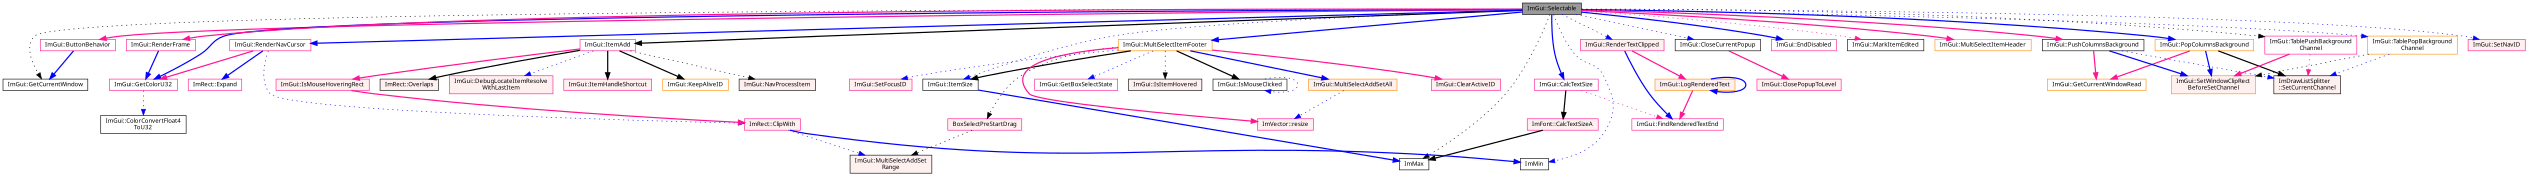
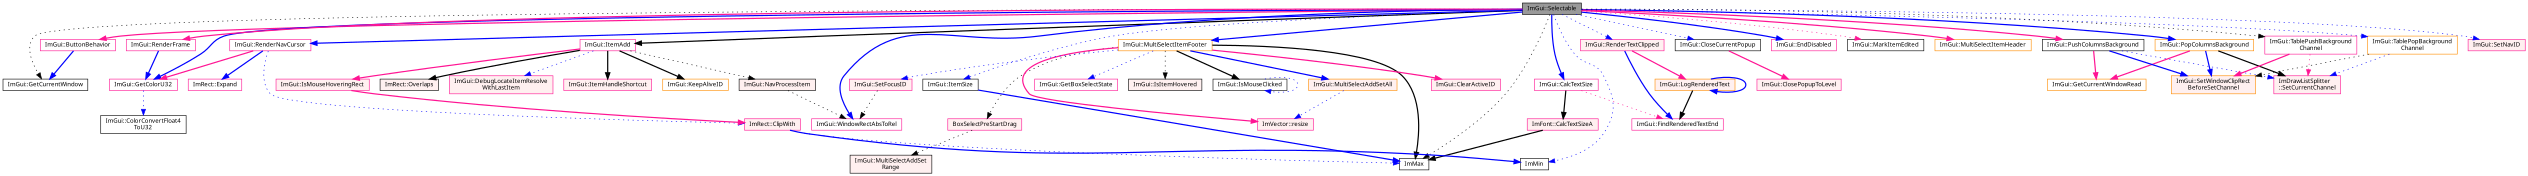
edge "ImGui::MultiSelectItemFooter" -> "ImGui::ItemSize": now "ImGui::MultiSelectItemFooter" -> "ImMax"
node "ImDrawListSplitter ::SetCurrentChannel": color black -> deeppink
edge "ImGui::LogRenderedText" -> "ImGui::FindRenderedTextEnd": color deeppink -> black
node "ImGui::WindowRectAbsToRel": added
edge "ImRect::ClipWith" -> "ImGui::MultiSelectAddSet Range": now "ImRect::ClipWith" -> "ImMax"
